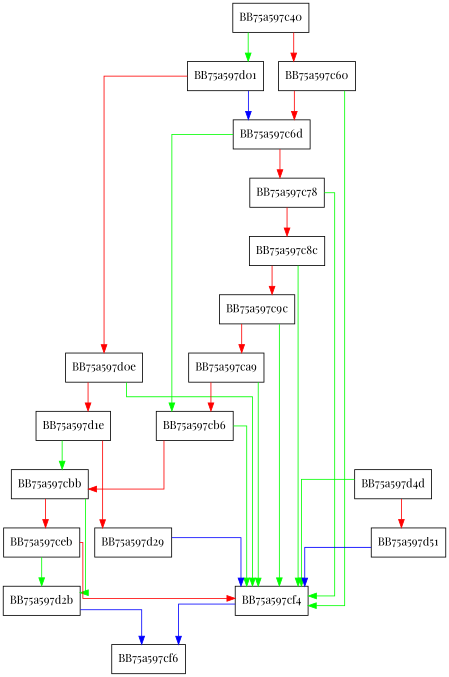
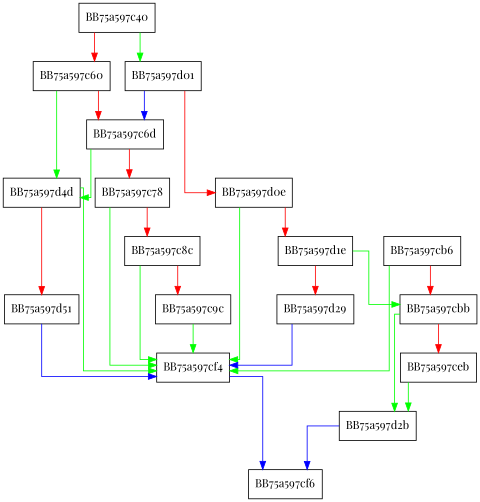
edge "BB75a597c6d" -> "BB75a597cb6": now "BB75a597c6d" -> "BB75a597d4d"
edge "BB75a597c60" -> "BB75a597cf4": now "BB75a597c60" -> "BB75a597d4d"
node "BB75a597ca9": removed
edge "BB75a597ceb" -> "BB75a597cf4": removed
